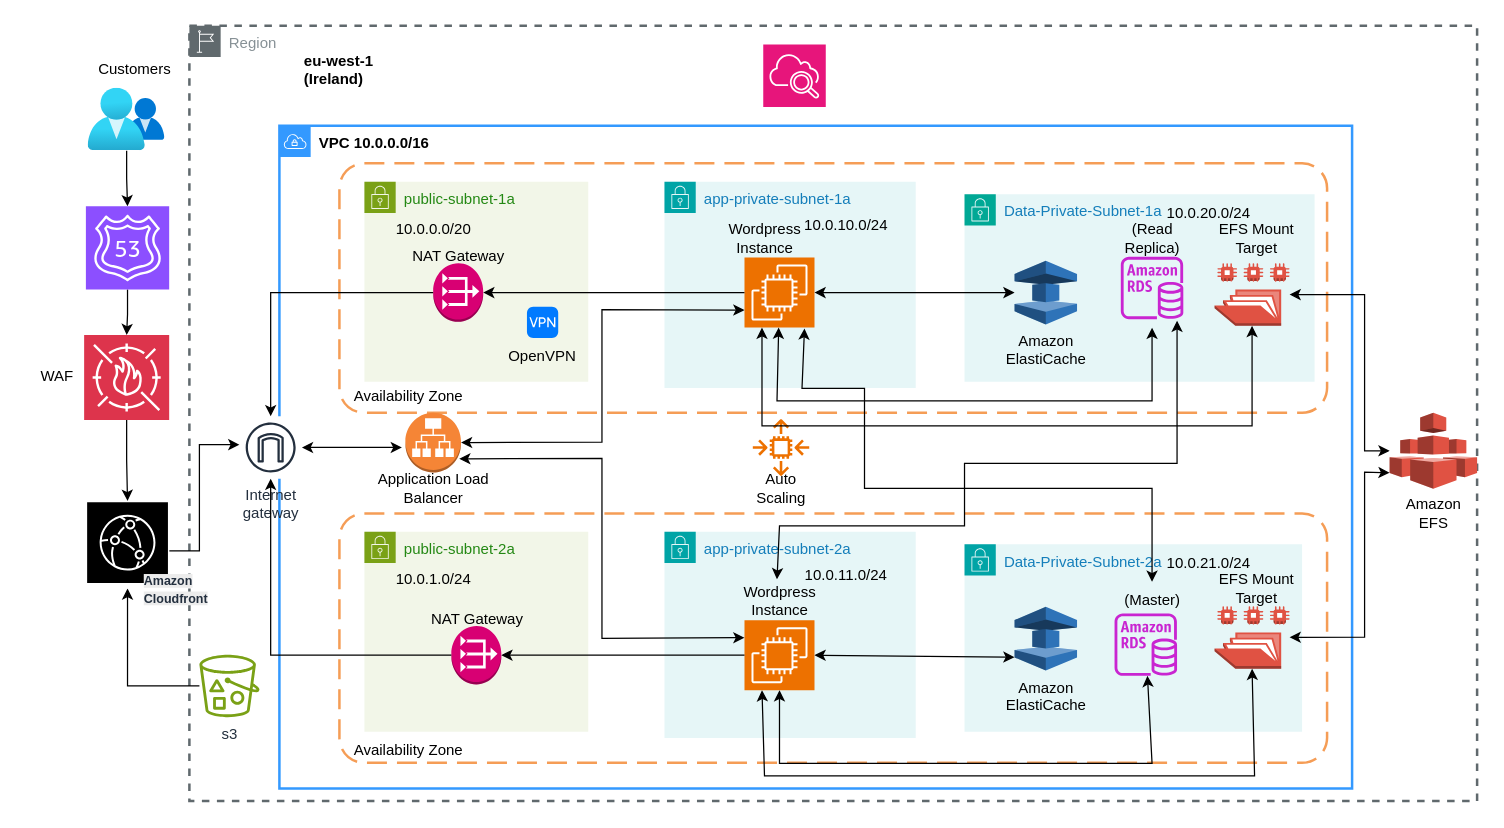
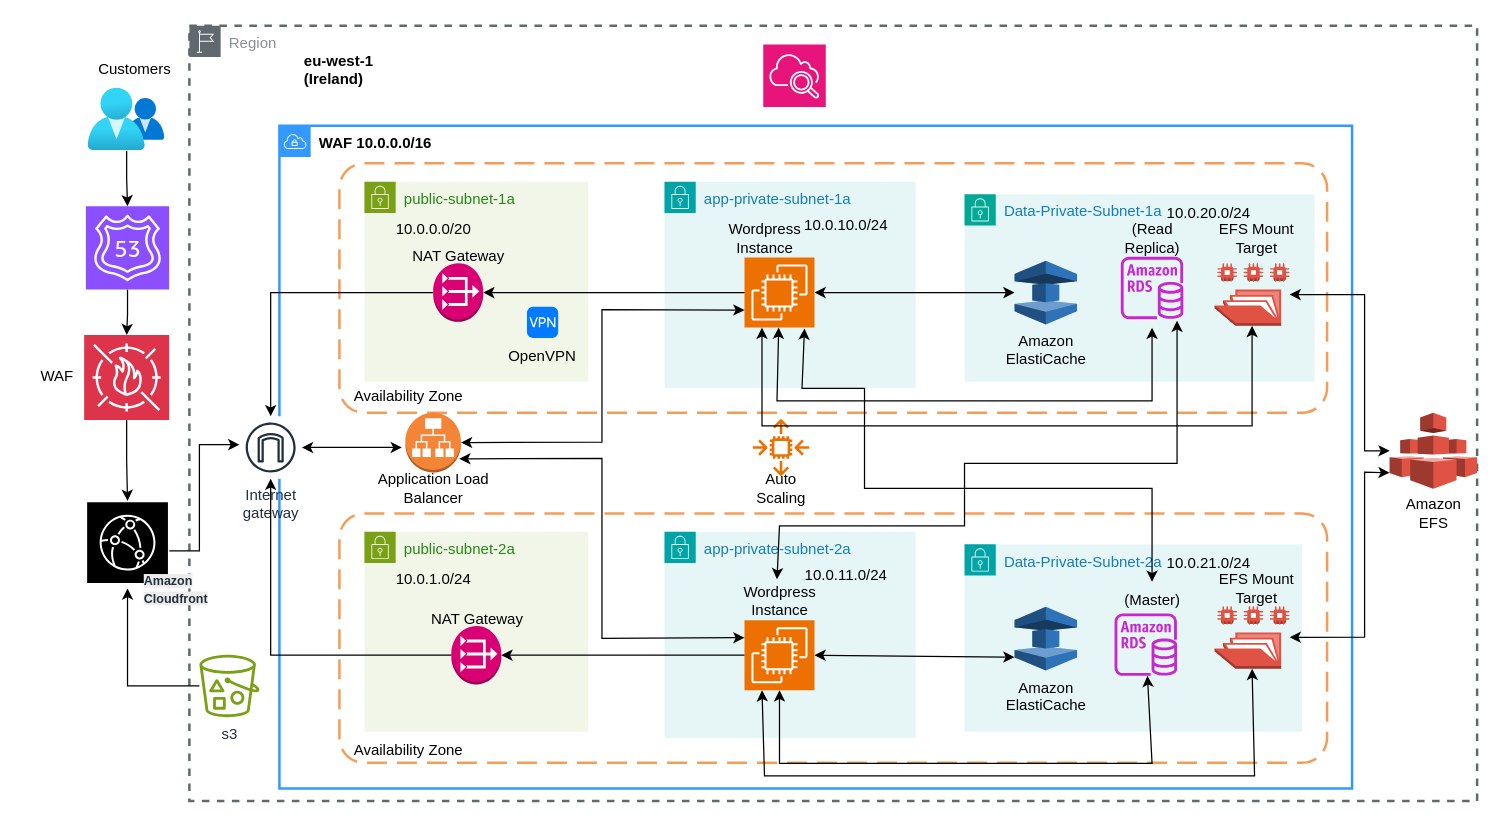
node "VPC 10.0.0.0/16": label "VPC 10.0.0.0/16" -> "WAF 10.0.0.0/16"
